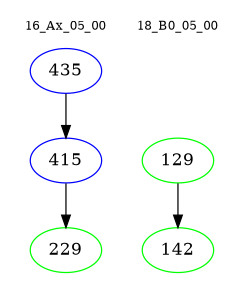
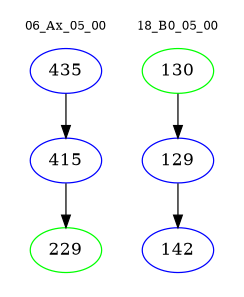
cluster "16_Ax_05_00": label "16_Ax_05_00" -> "06_Ax_05_00"
node "130": added
node "129": color green -> blue
node "142": color green -> blue
